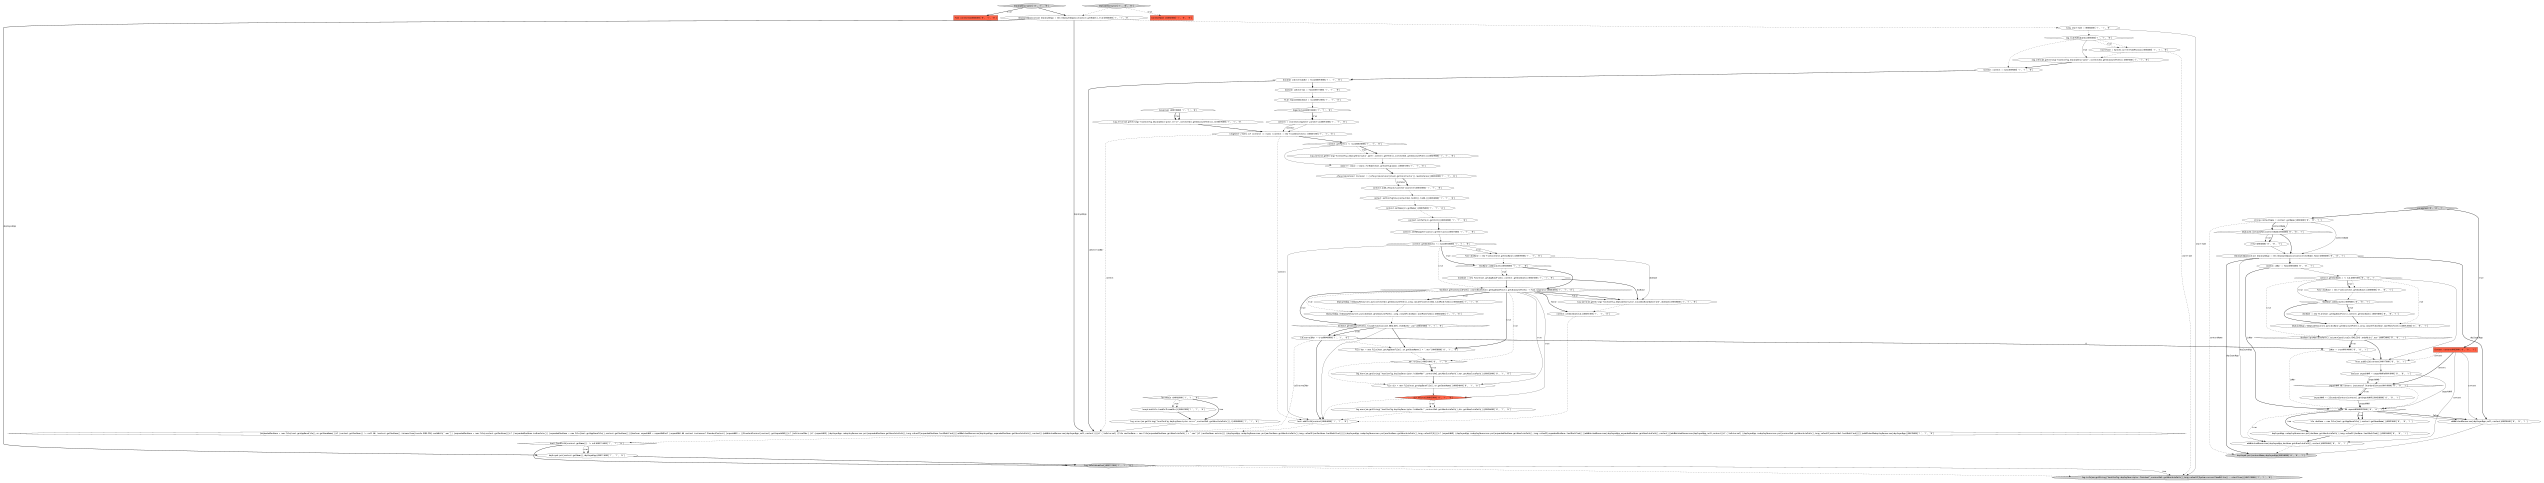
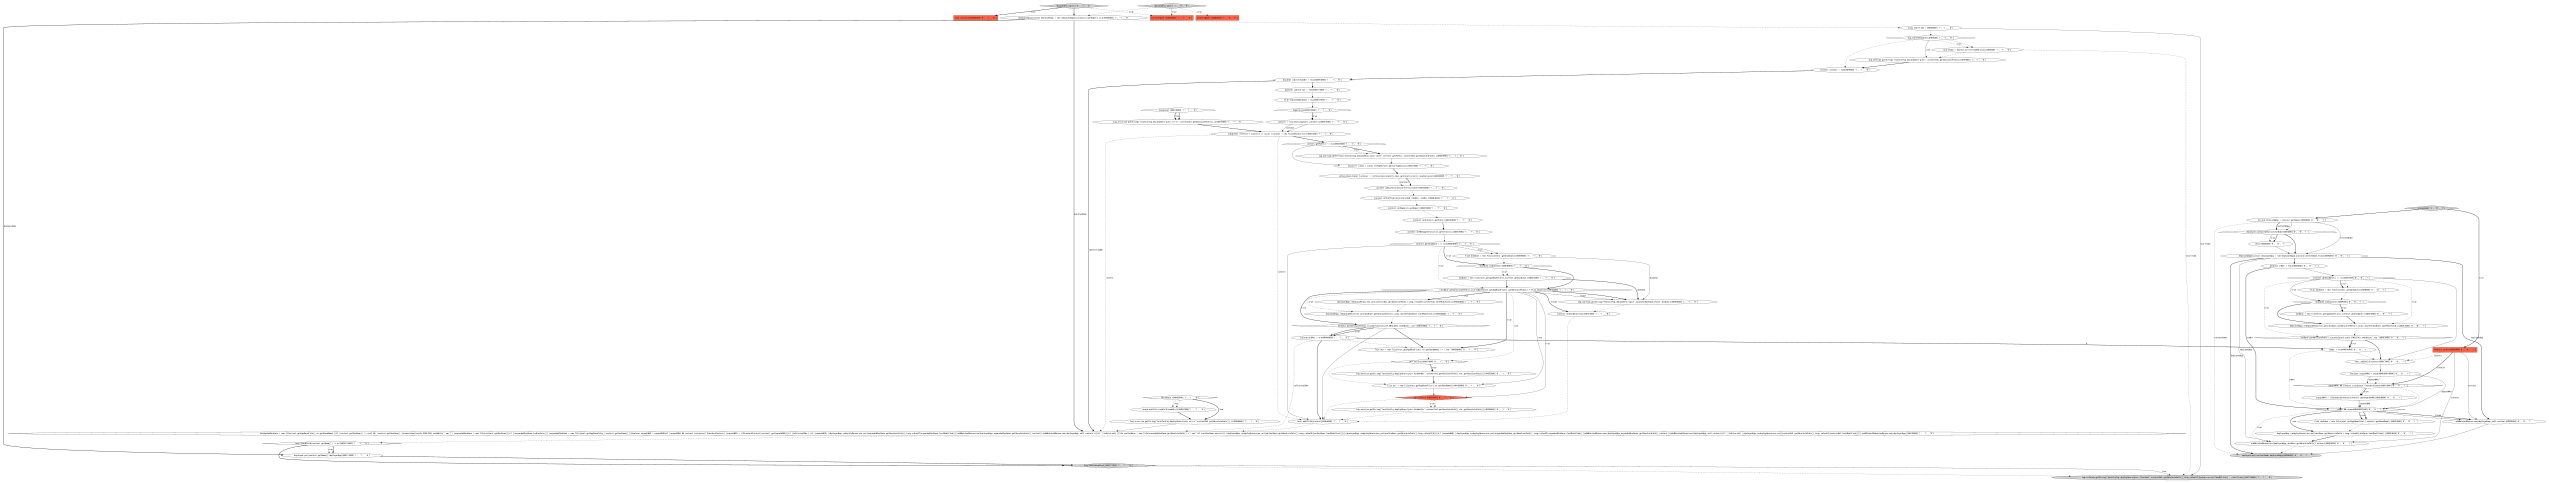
node "ContextName cn@@@2@@@['1', '1', '0']": added
